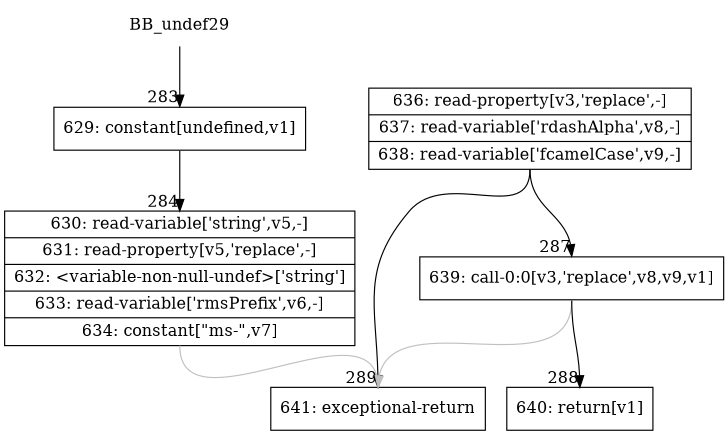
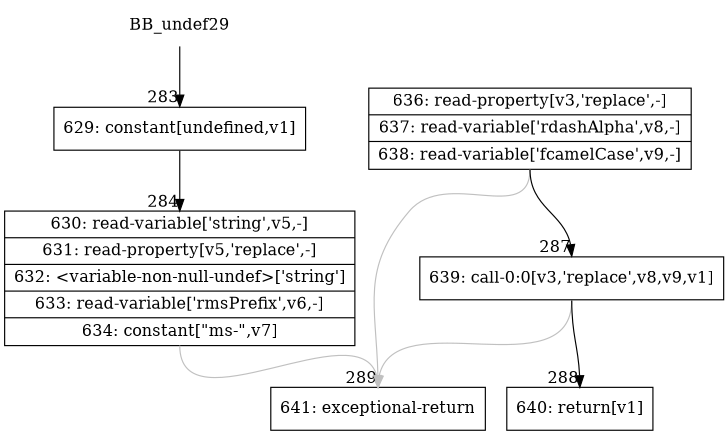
edge "636: read-property[v3,'replace',-]" -> "641: exceptional-return": color black -> gray
